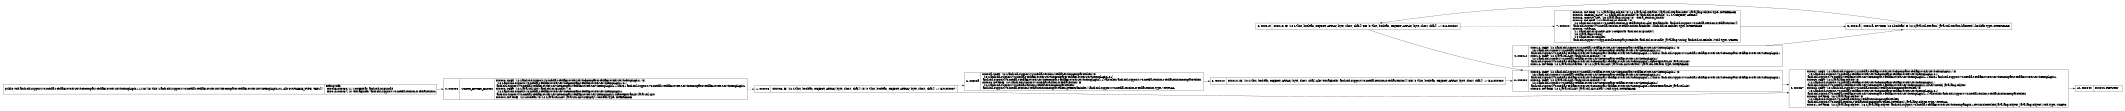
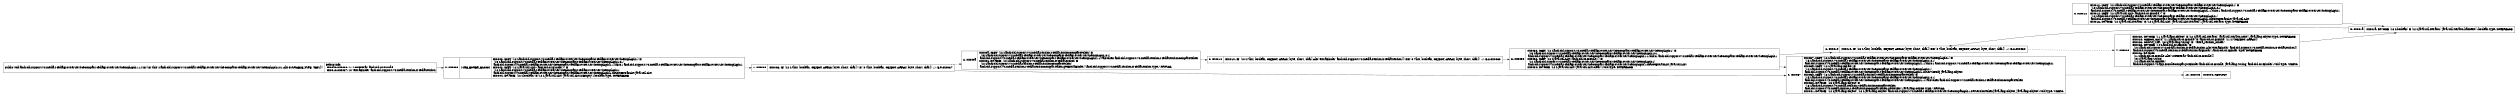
node "7: 0x0020": text "0x002c: VIRTUAL" -> "0x002c: INVOKE"
edge "6: 0x001e" -> "8: 0x0030": reversed
node "0: 0x0000": text "STATIC_ENTER_BLOCK" -> "MTH_ENTER_BLOCK"
